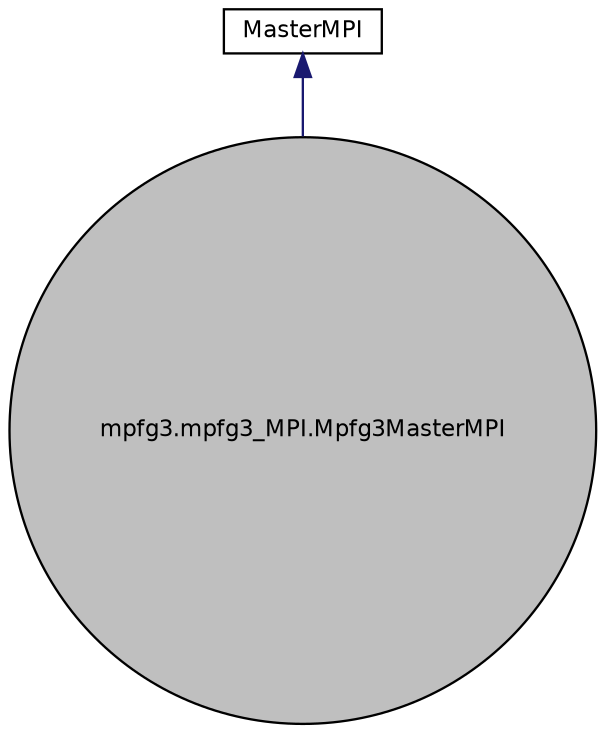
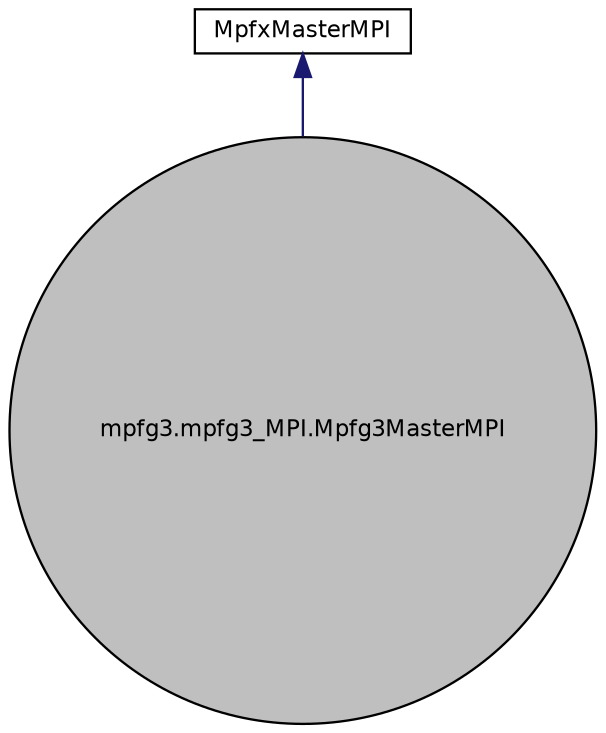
node "MasterMPI": label "MasterMPI" -> "MpfxMasterMPI"
